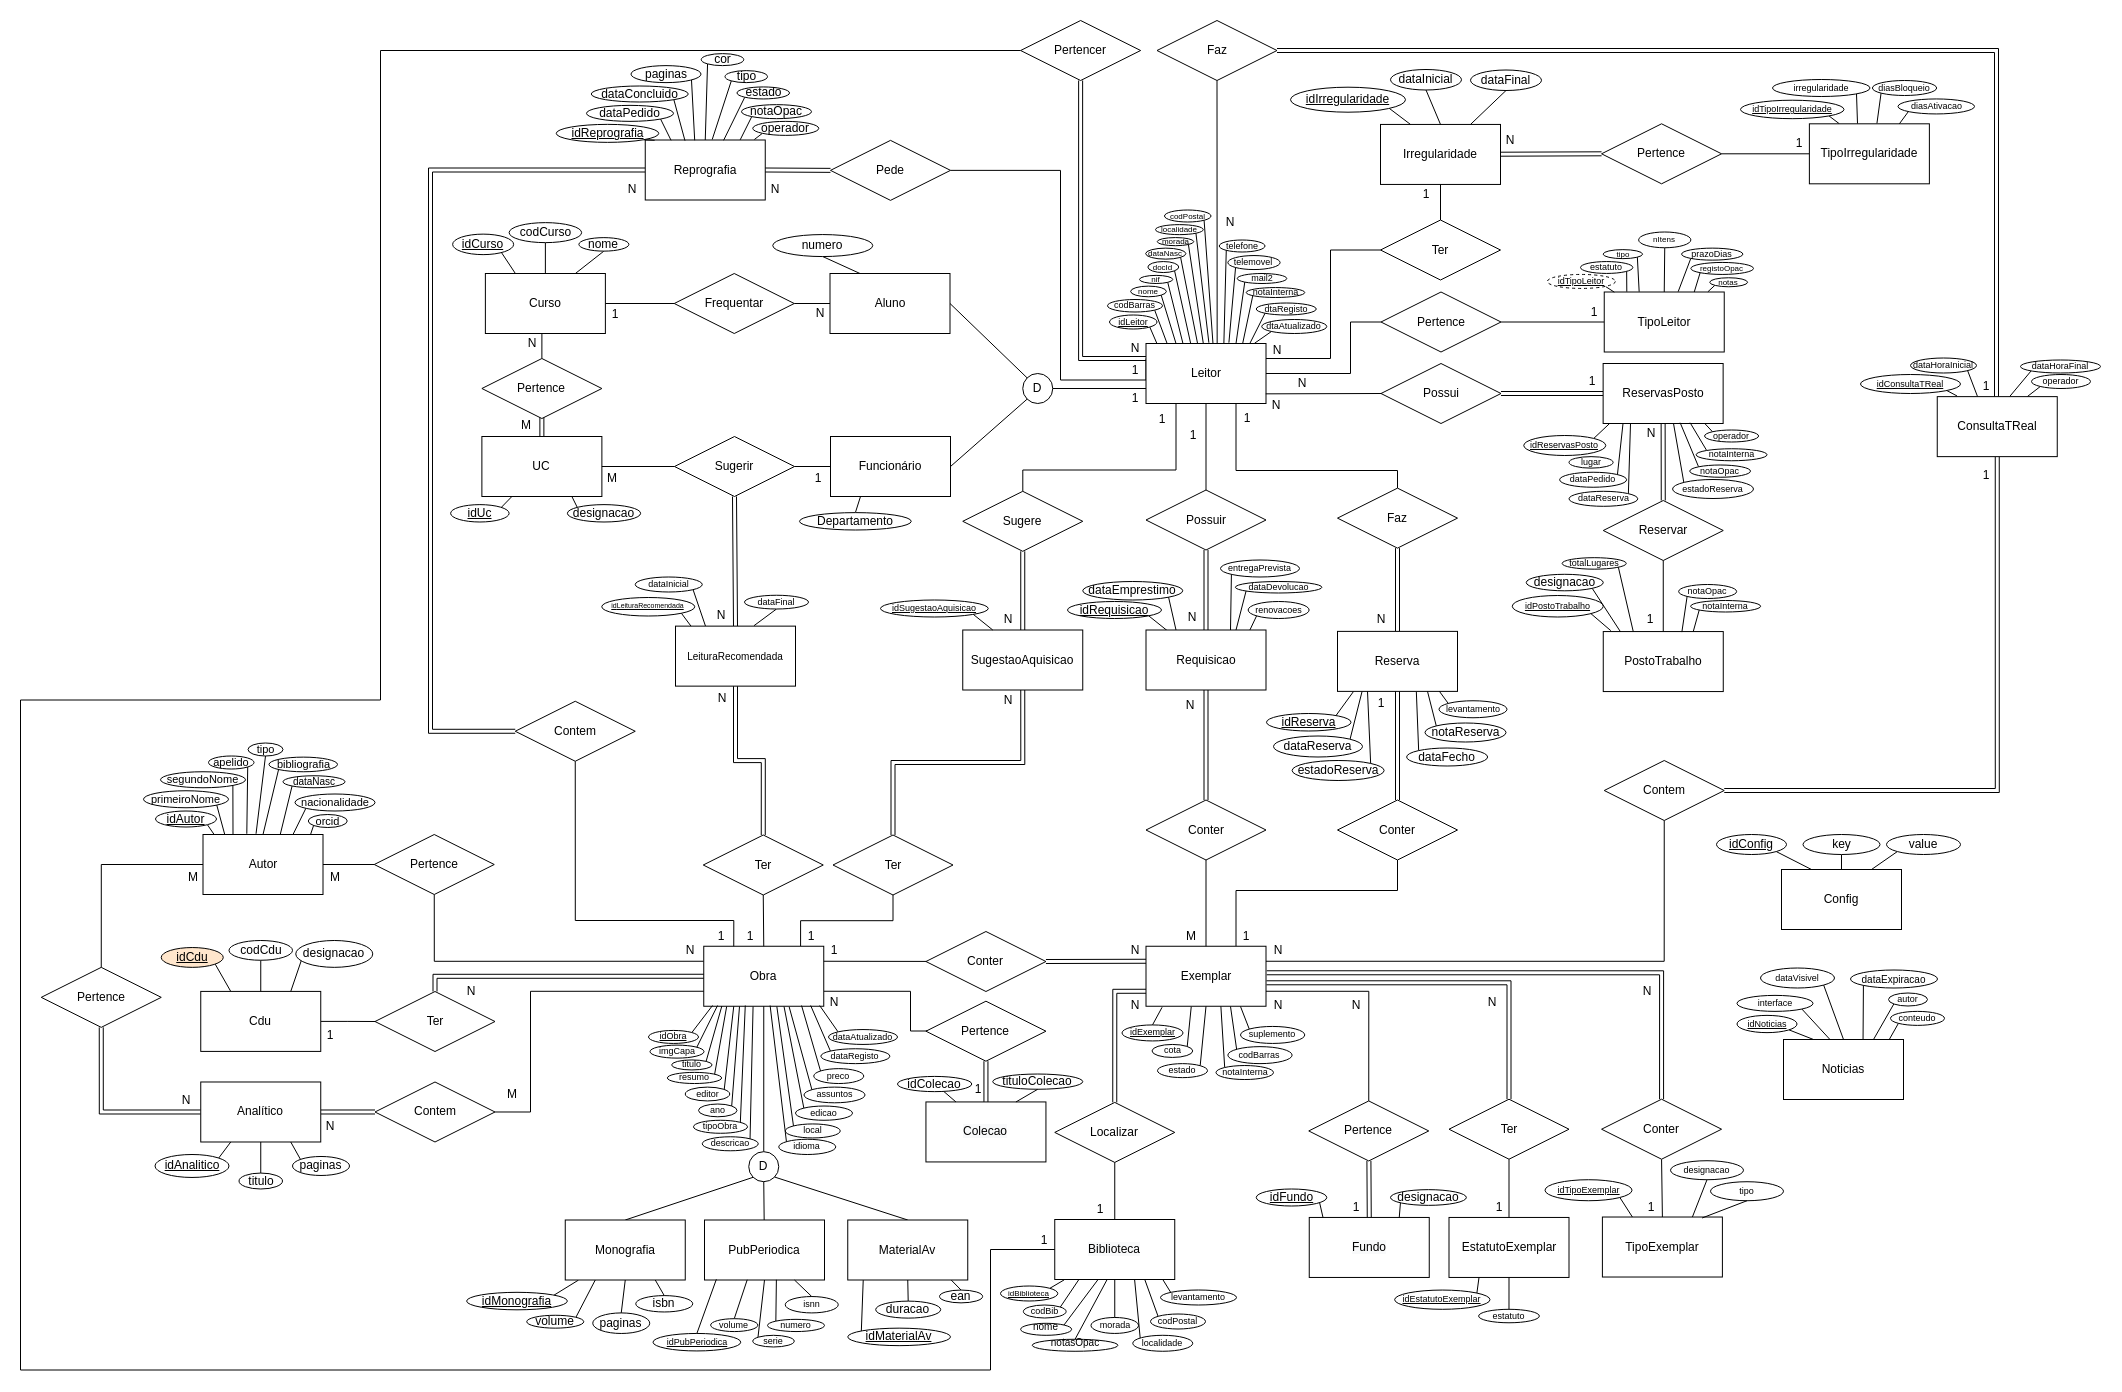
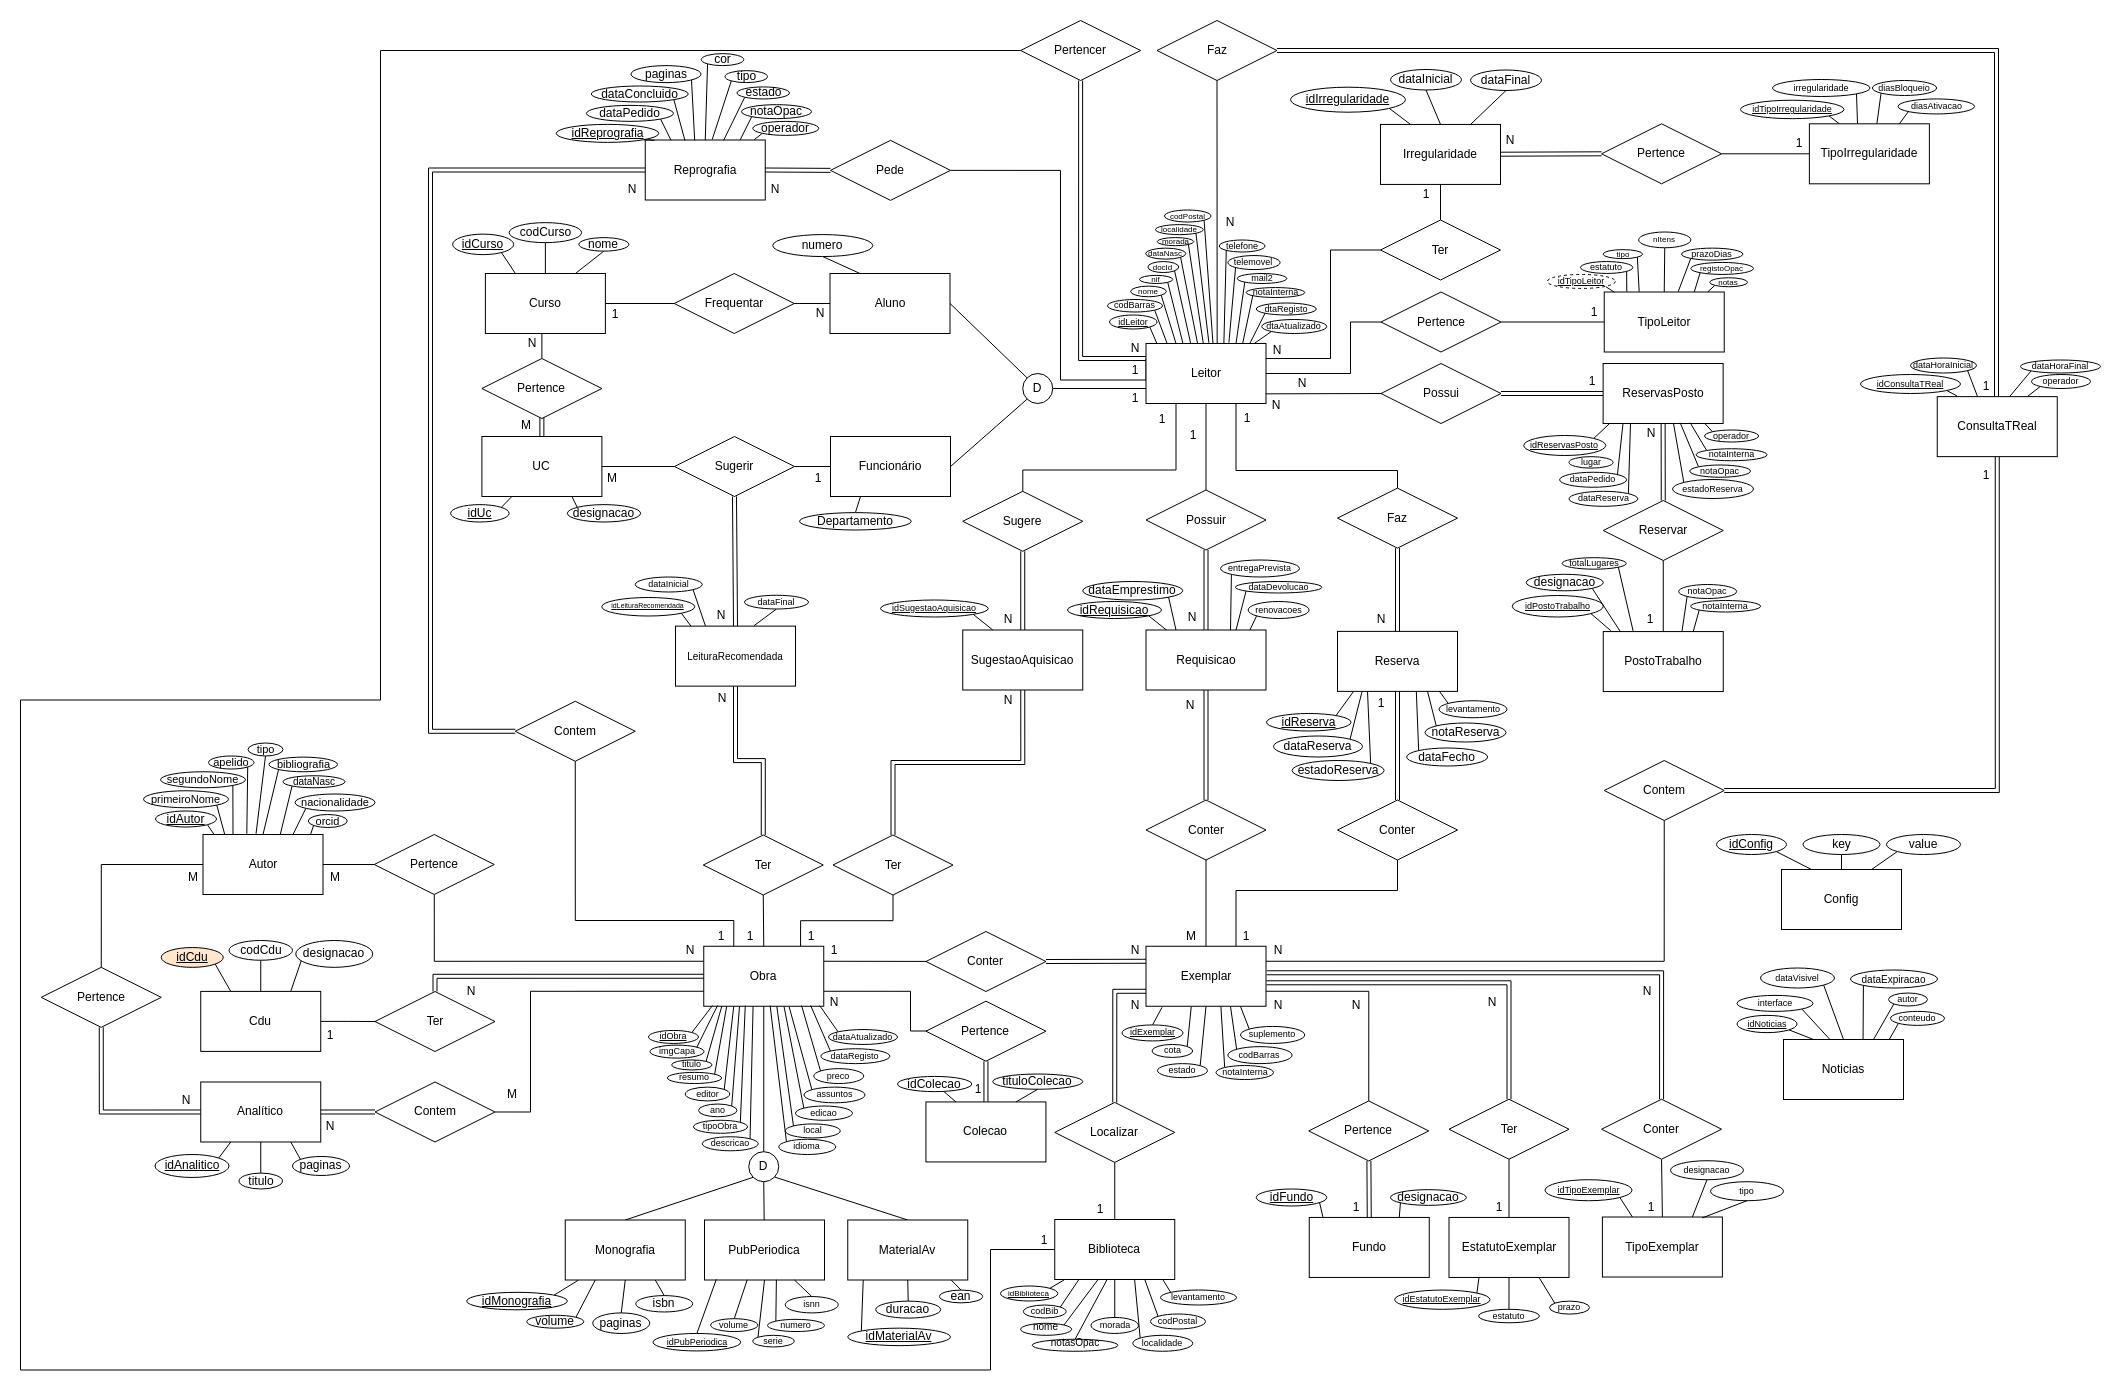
edge "EstatutoExemplar" -- "prazo": added
node "prazo": added
